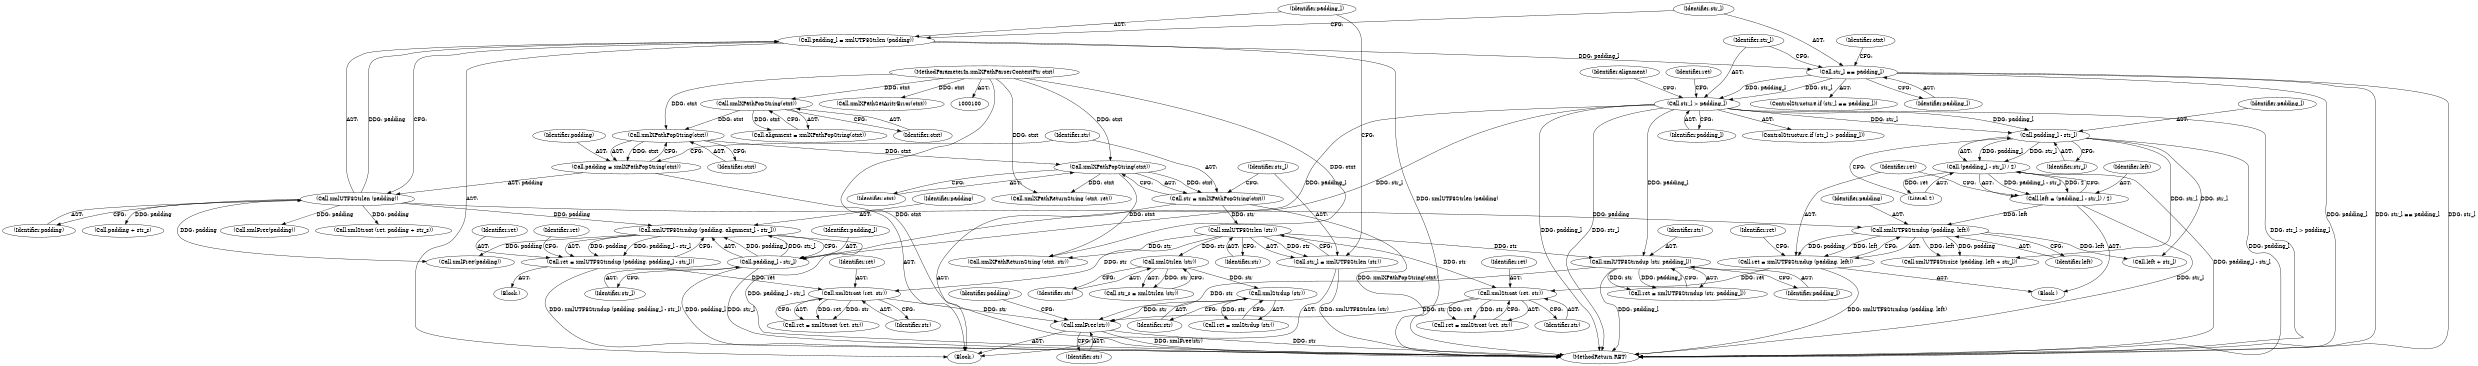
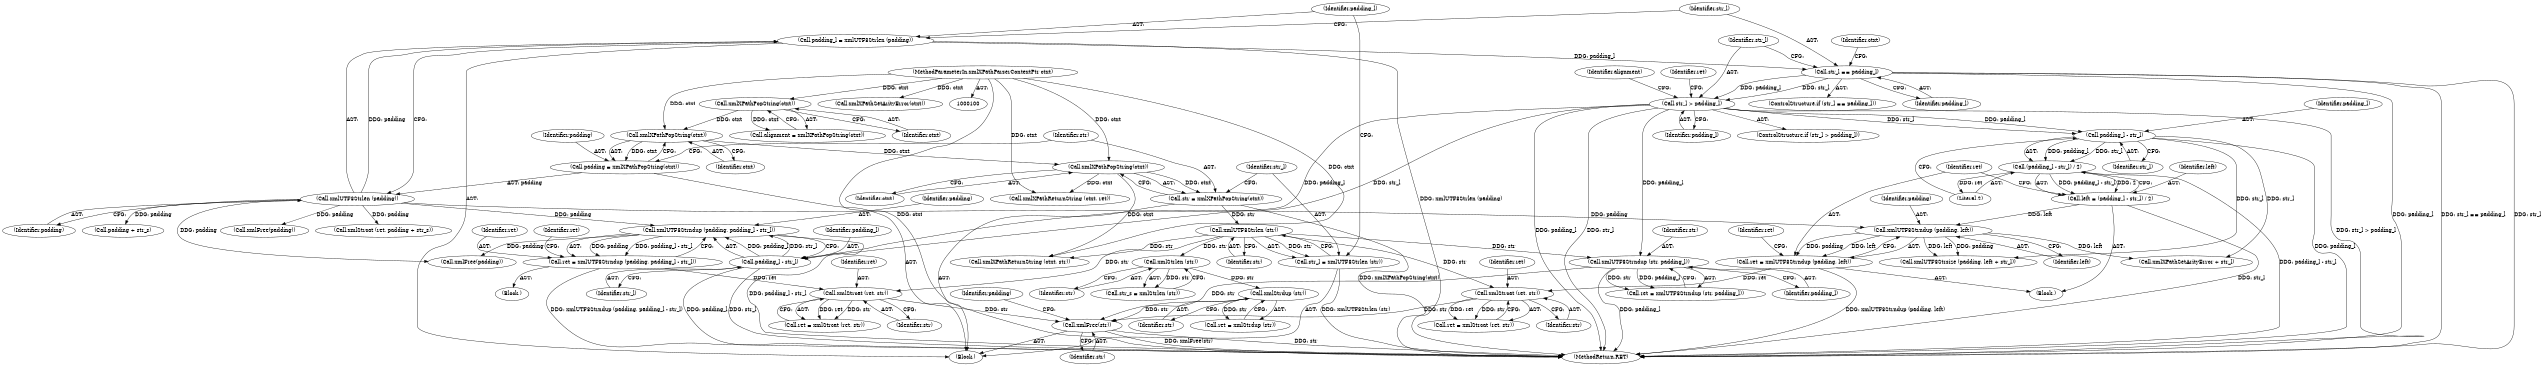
node "(Call,xmlUTF8Strndup (padding, alignment_l - str_l))": label "(Call,xmlUTF8Strndup (padding, alignment_l - str_l))" -> "(Call,xmlUTF8Strndup (padding, padding_l - str_l))"
node "(Call,left + str_l)": label "(Call,left + str_l)" -> "(Call,xmlXPathSetArityError + str_l)"
